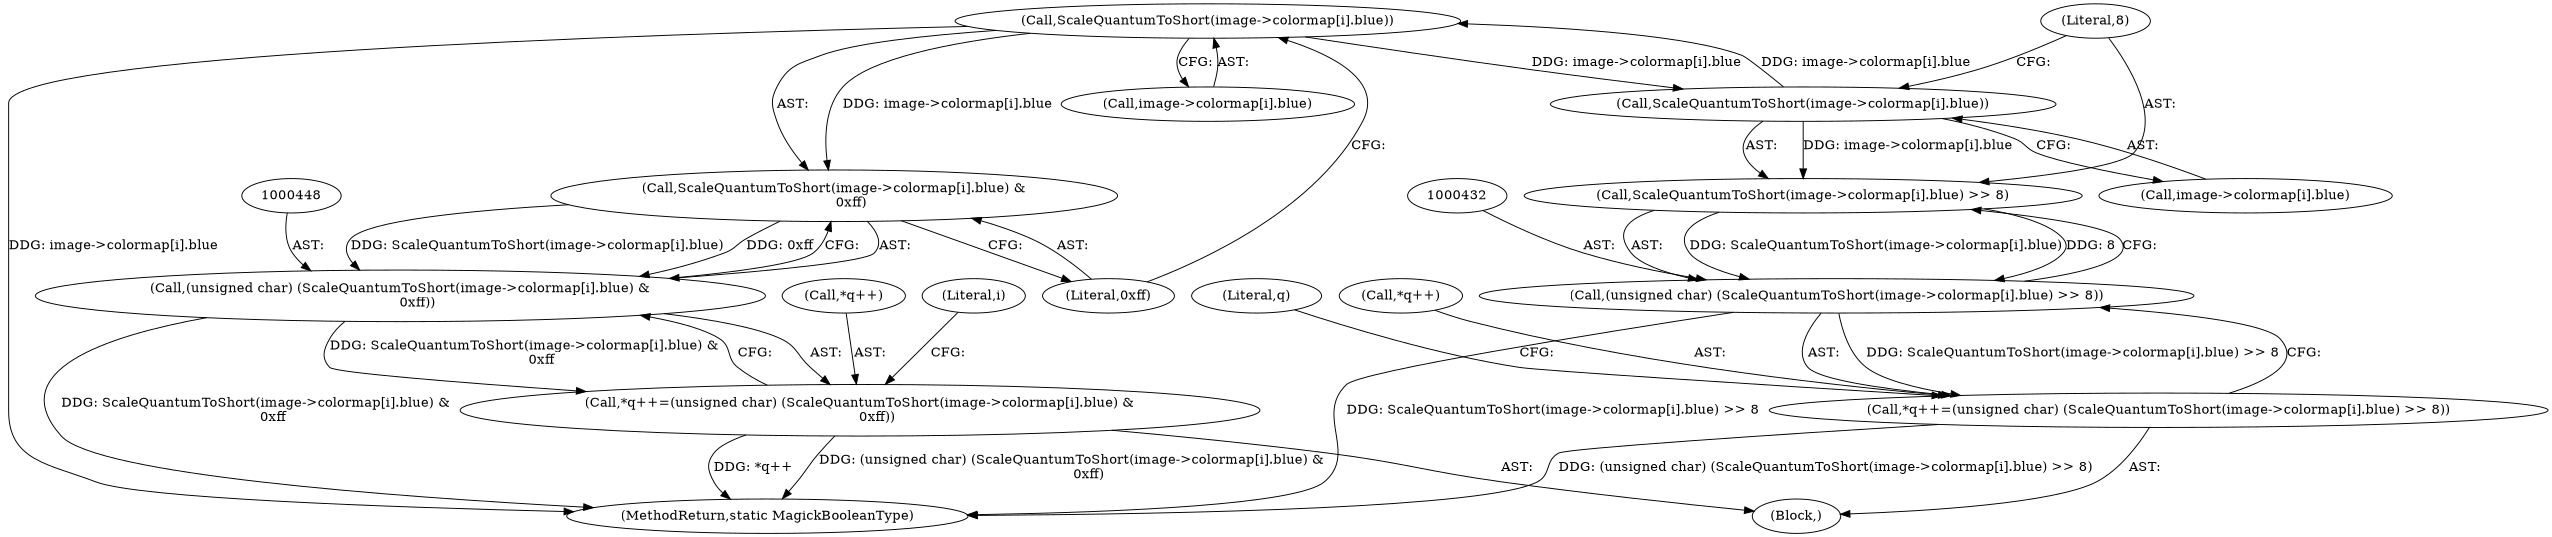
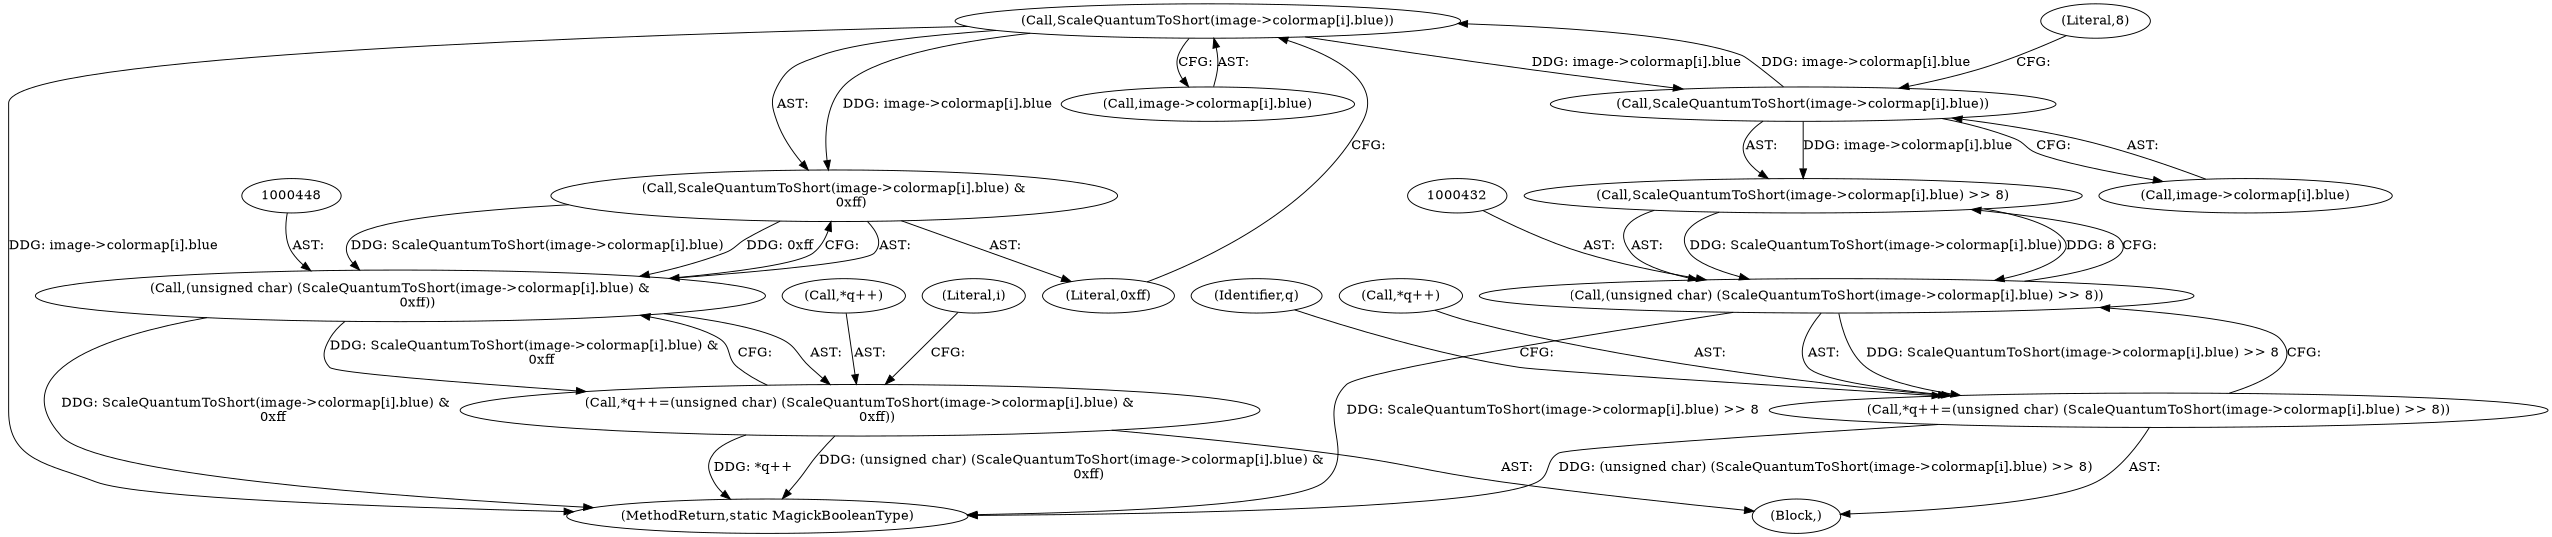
edge "(Literal,8)" -> "(Call,ScaleQuantumToShort(image->colormap[i].blue) >> 8)": removed, label "AST:"
edge "(Literal,0xff)" -> "(Call,ScaleQuantumToShort(image->colormap[i].blue) & 0xff)": removed, label "AST:"
edge "(Call,ScaleQuantumToShort(image->colormap[i].blue) & 0xff)" -> "(Literal,0xff)": label "CFG: " -> "AST: "
node "(Literal,q)": label "(Literal,q)" -> "(Identifier,q)"
